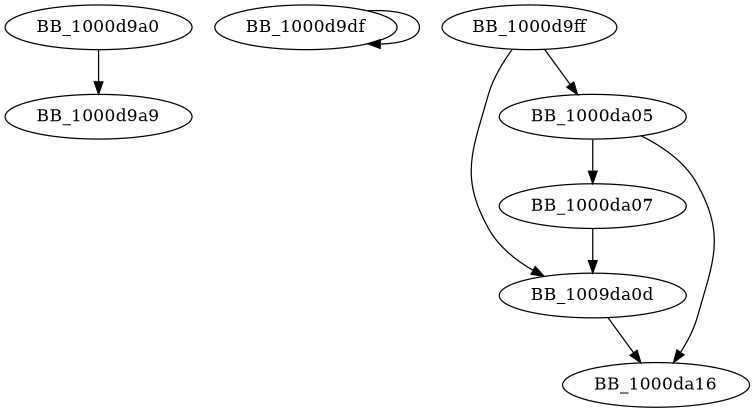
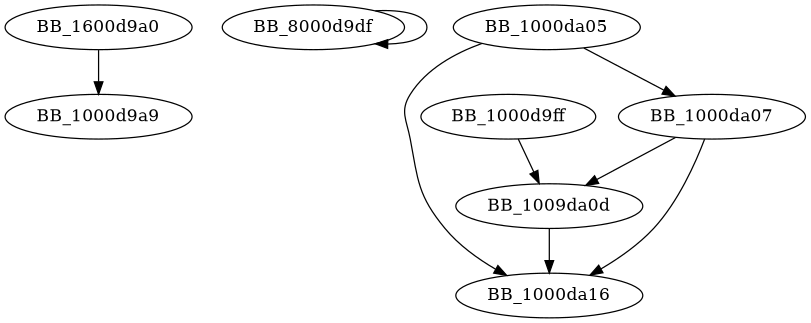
node "BB_1000d9a0": label "BB_1000d9a0" -> "BB_1600d9a0"
node "BB_1000d9df": label "BB_1000d9df" -> "BB_8000d9df"
edge "BB_1000d9ff" -> "BB_1000da05": removed
edge "BB_1000da07" -> "BB_1000da16": added
